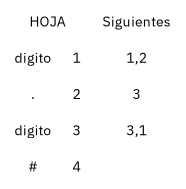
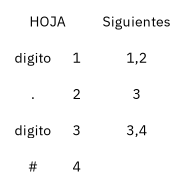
node "HOJA": text "3,1" -> "3,4"
